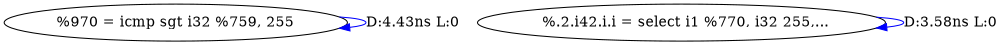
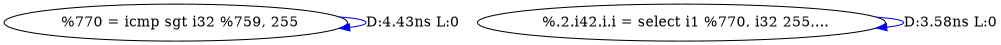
node "%970 = icmp sgt i32 %759, 255": label "%970 = icmp sgt i32 %759, 255" -> "%770 = icmp sgt i32 %759, 255"
